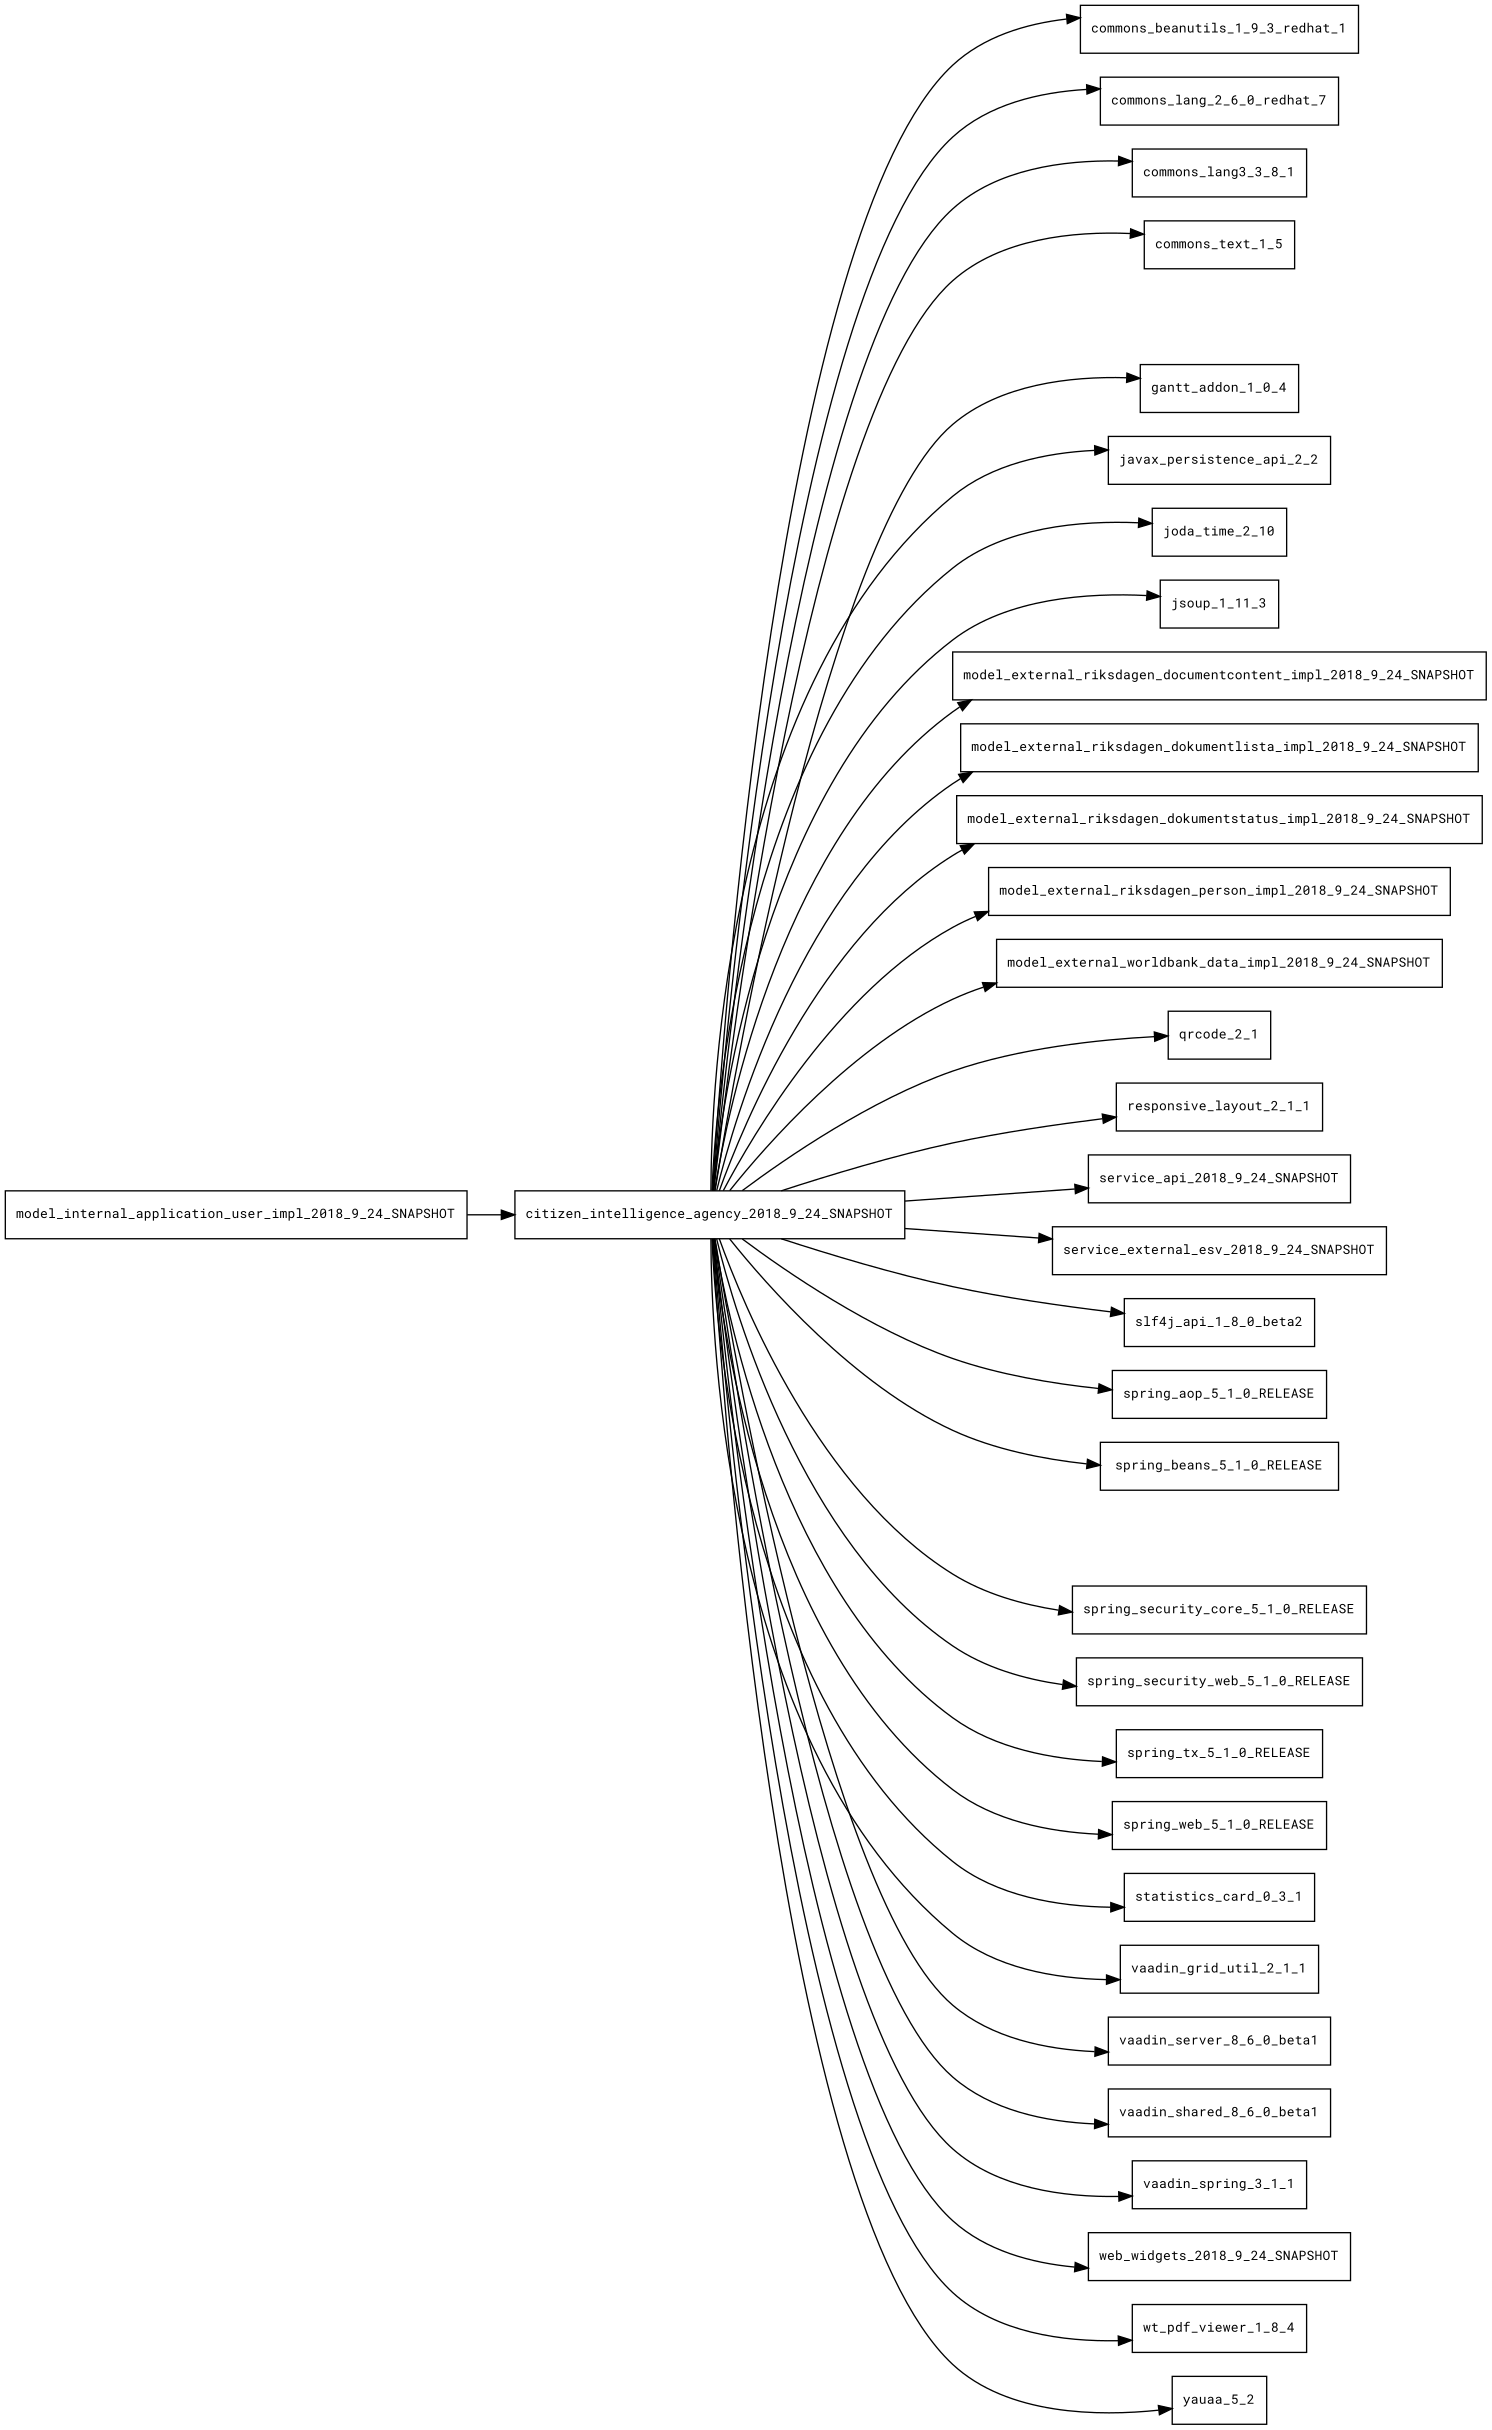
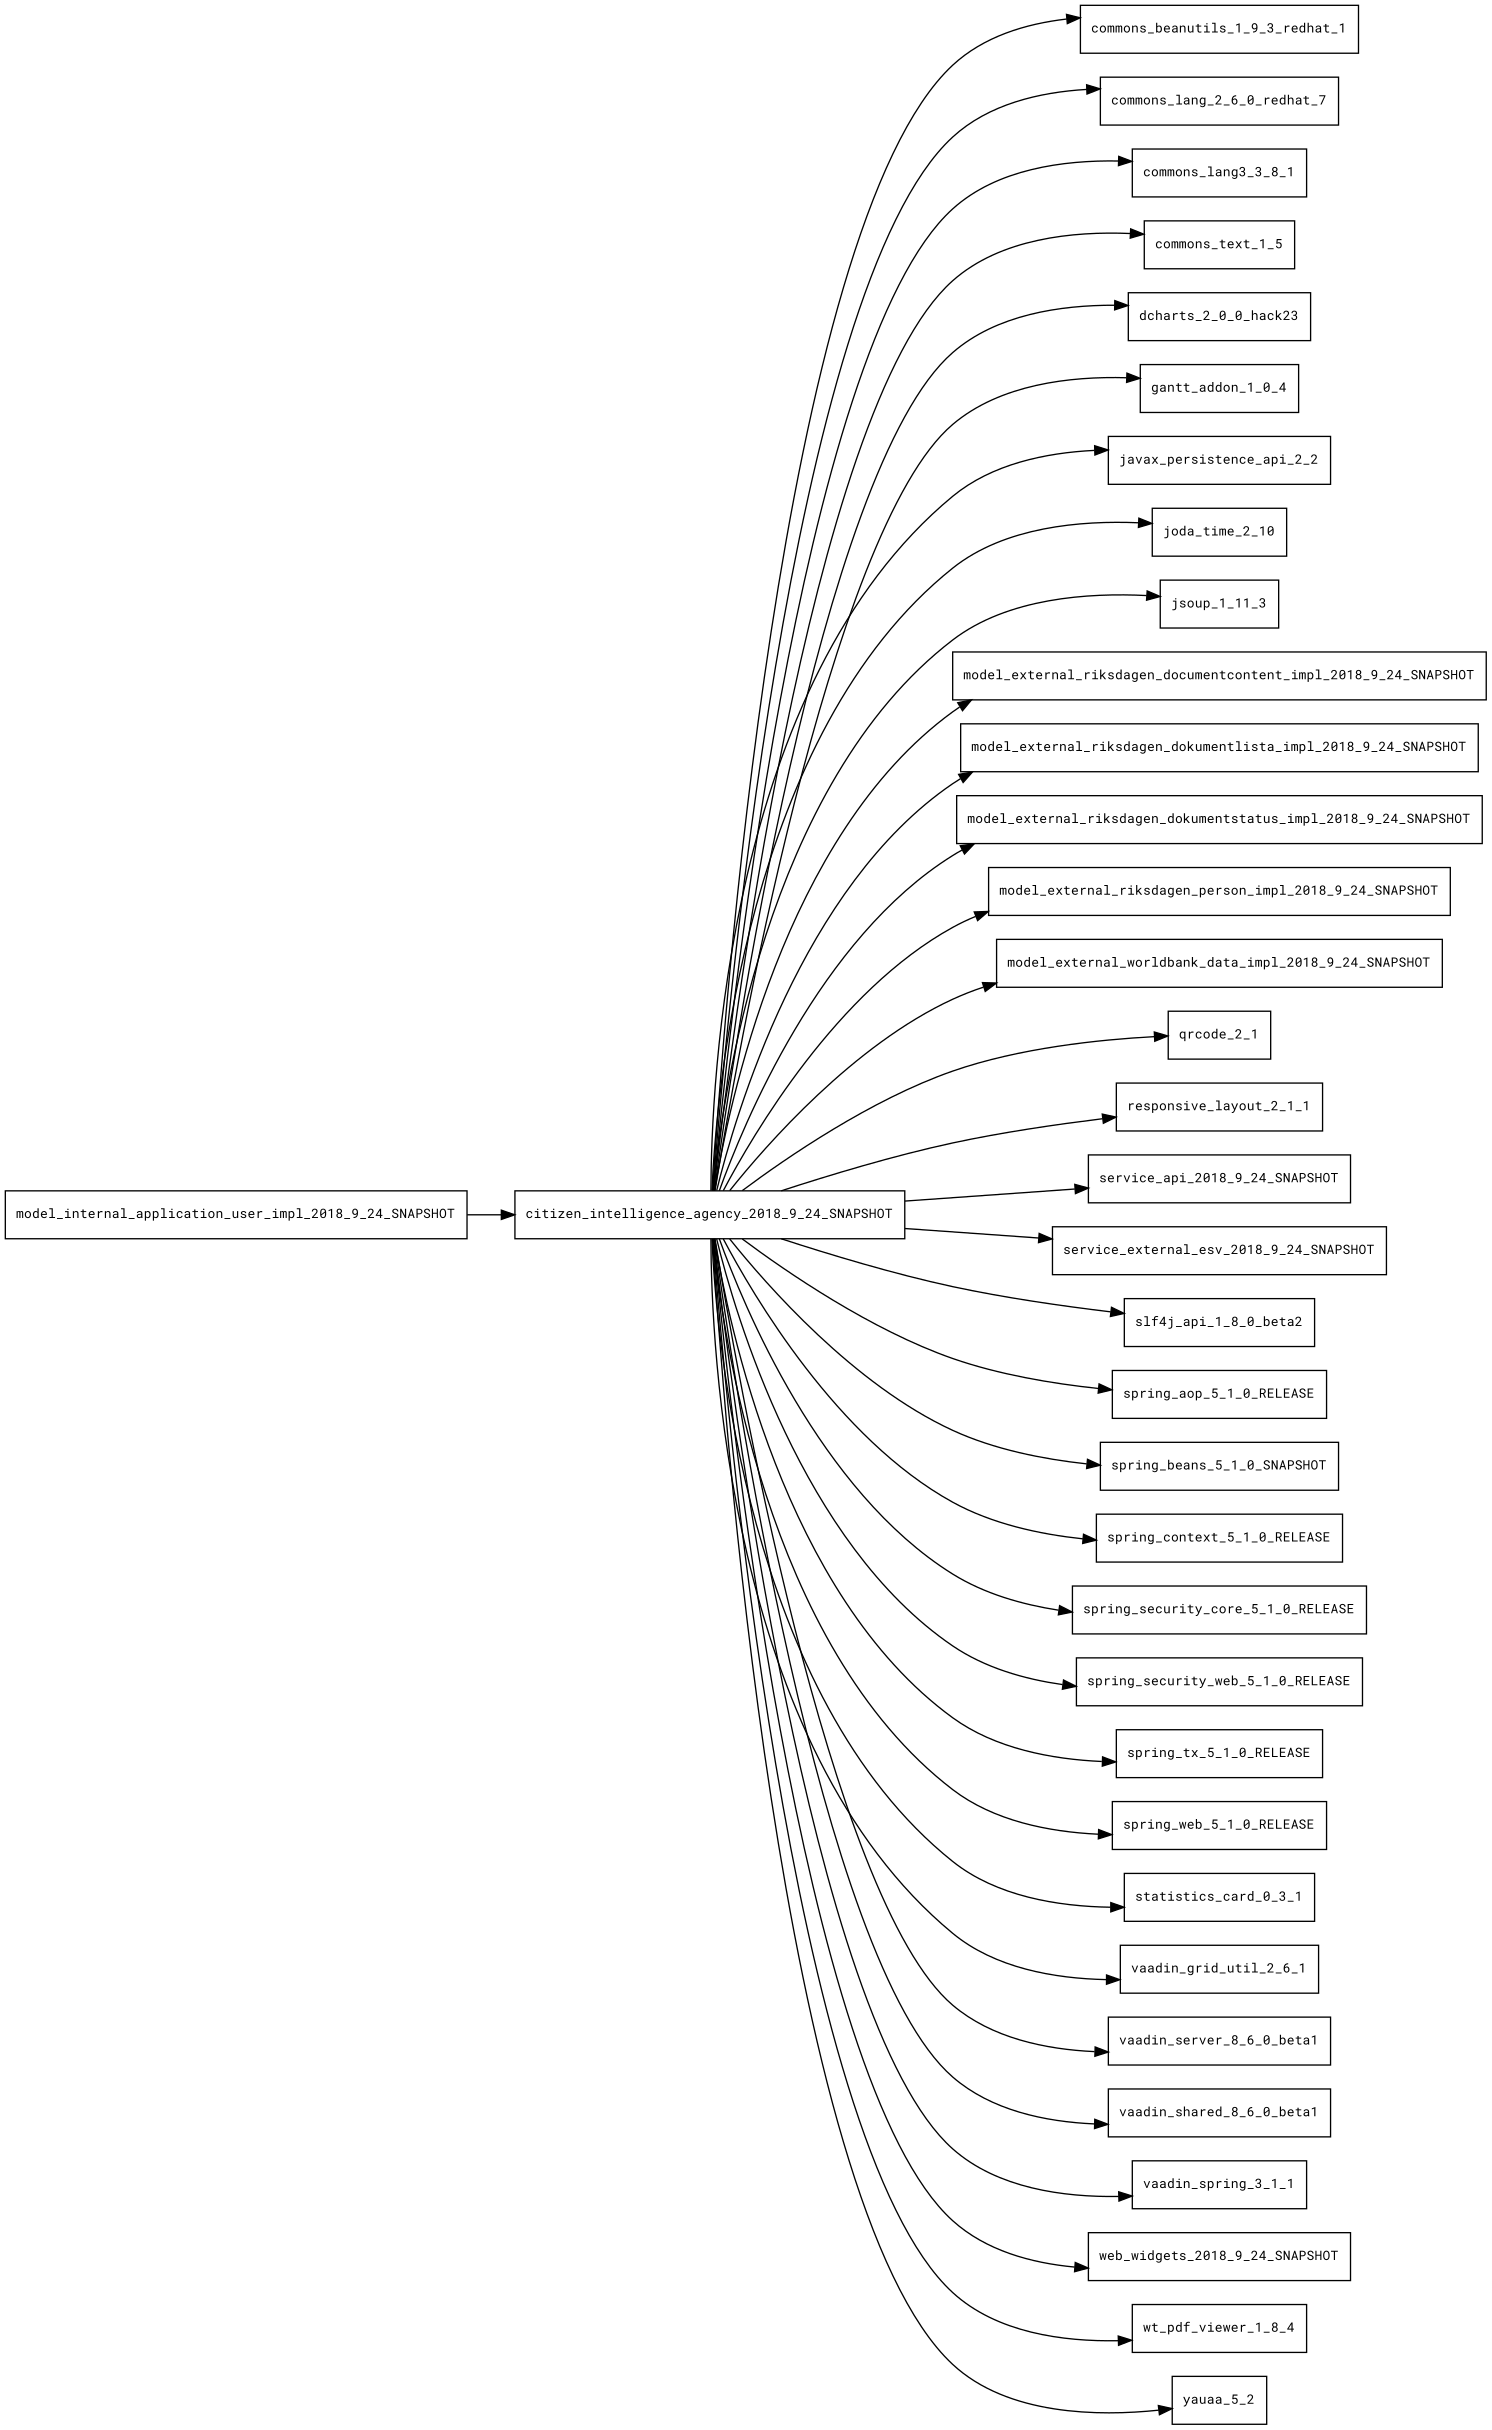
node "dcharts_2_0_0_hack23": added
node "spring_beans_5_1_0_RELEASE": label "spring_beans_5_1_0_RELEASE" -> "spring_beans_5_1_0_SNAPSHOT"
node "spring_context_5_1_0_RELEASE": added
node "vaadin_grid_util_2_1_1": label "vaadin_grid_util_2_1_1" -> "vaadin_grid_util_2_6_1"
